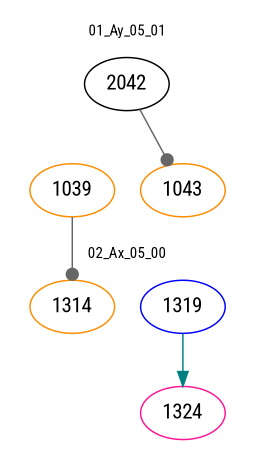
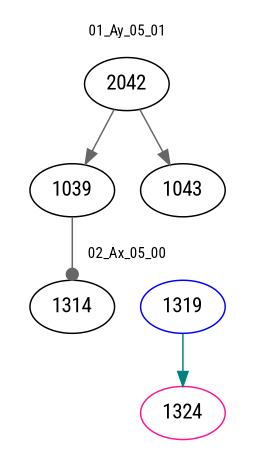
edge "2042" -> "1039": added
edge "2042" -> "1043": arrowhead dot -> normal
node "1039": color darkorange -> black
node "1043": color darkorange -> black
node "1314": color darkorange -> black
